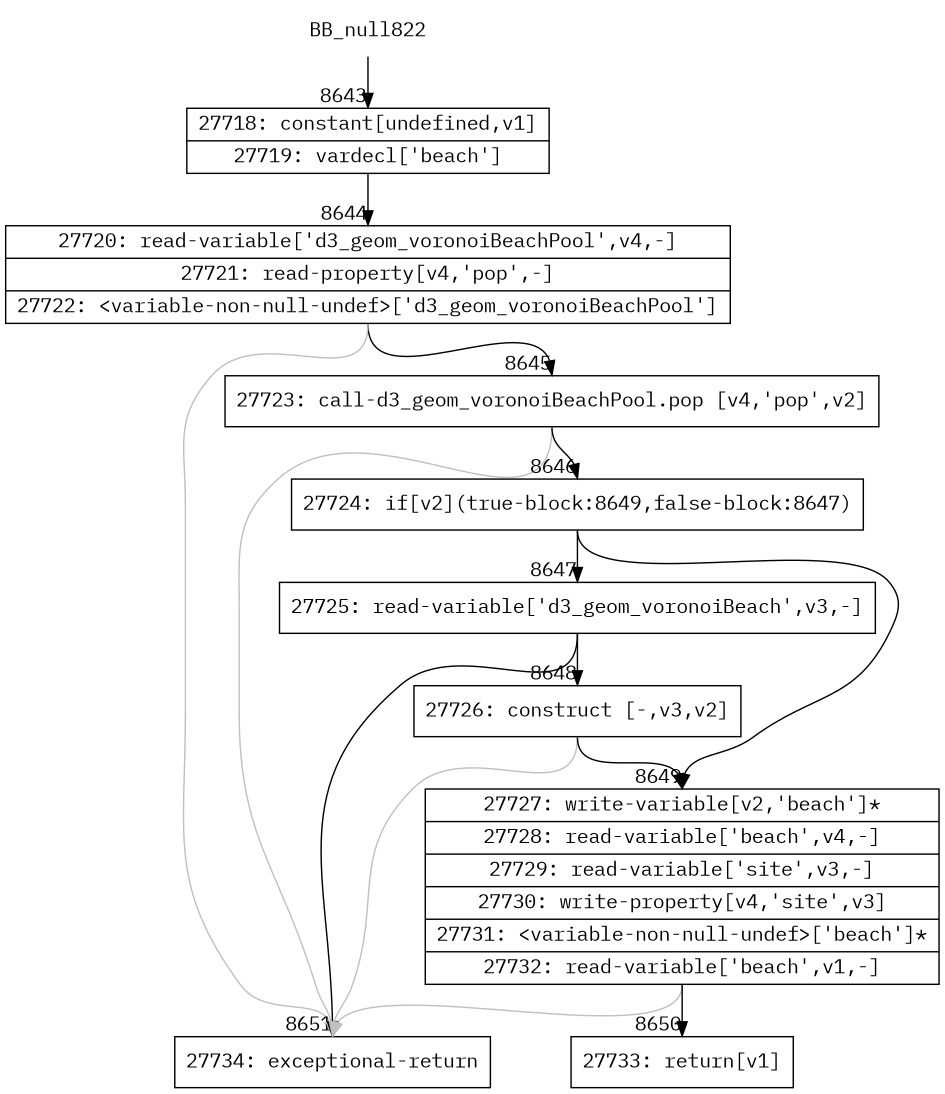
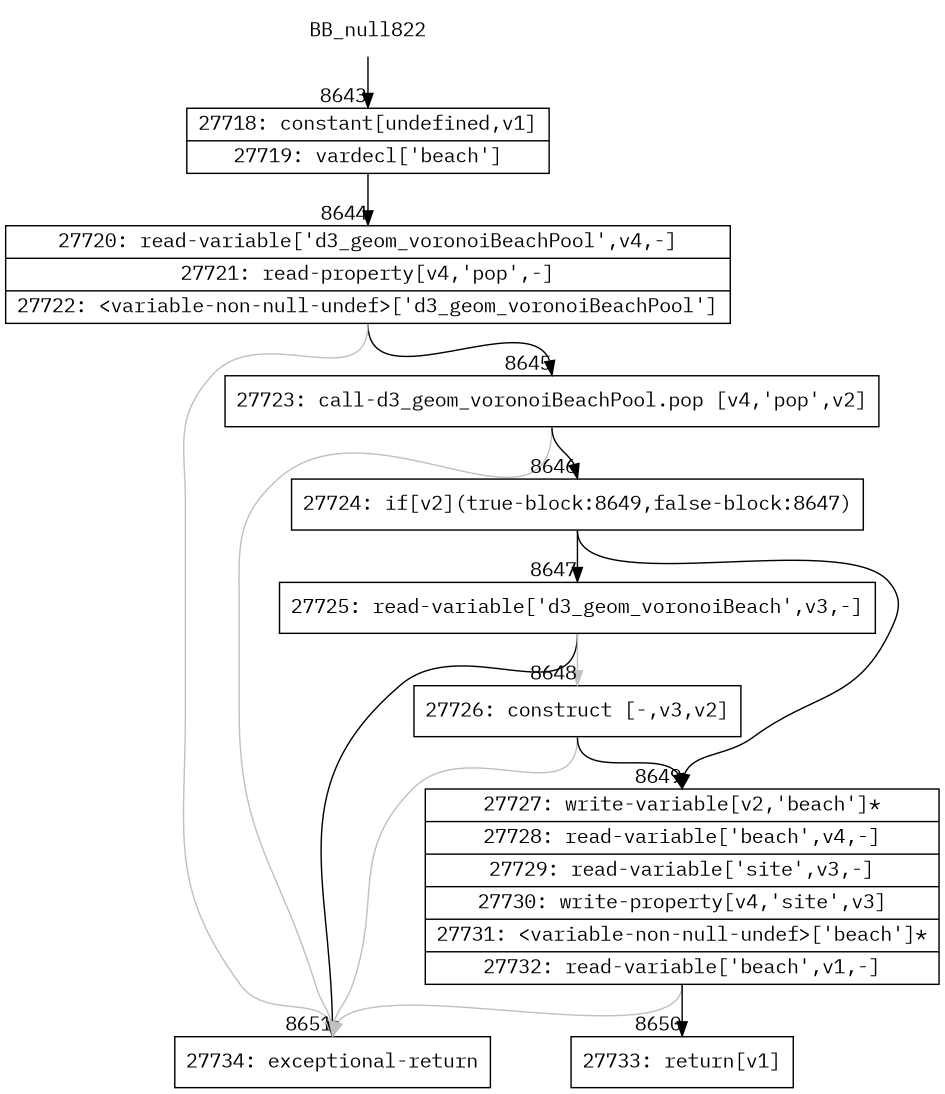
edge "27725: read-variable['d3_geom_voronoiBeach',v3,-]" -> "27726: construct [-,v3,v2]": color black -> gray
